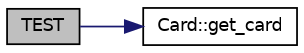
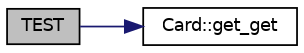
node "Card::get_card": label "Card::get_card" -> "Card::get_get"
